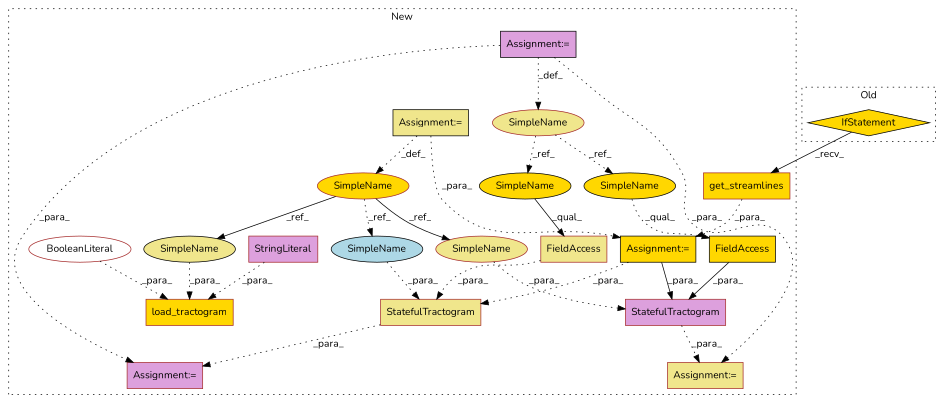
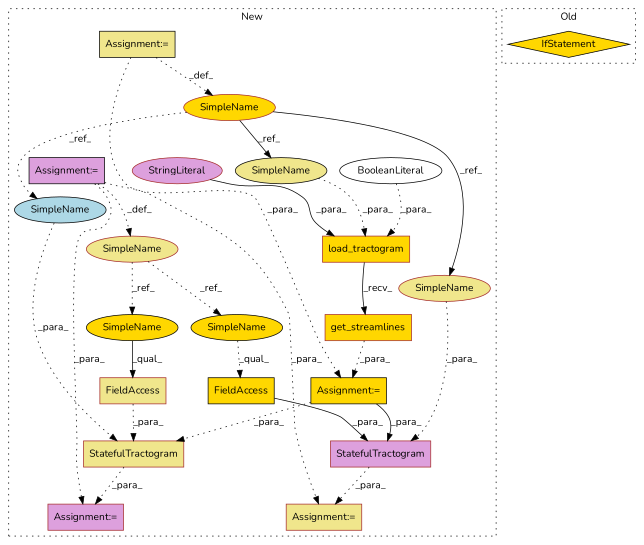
edge "IfStatement" -> "get_streamlines": now "load_tractogram" -> "get_streamlines"
node "BooleanLiteral": color brown -> black
node "StringLiteral": shape box -> ellipse
edge "StringLiteral" -> "load_tractogram": style dotted -> solid
